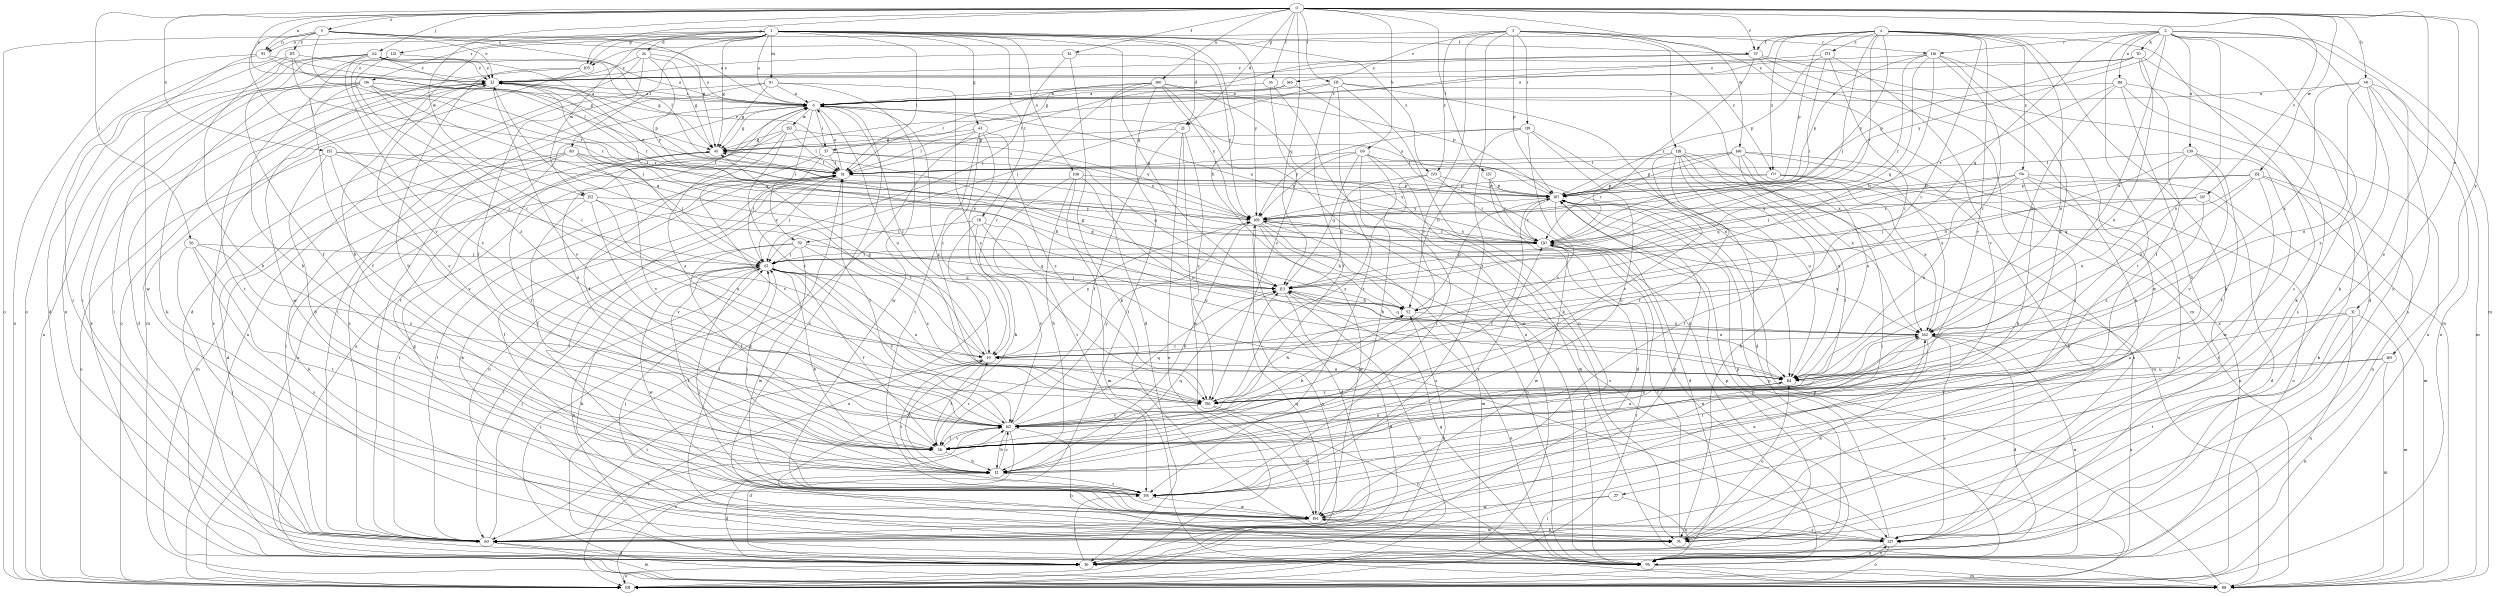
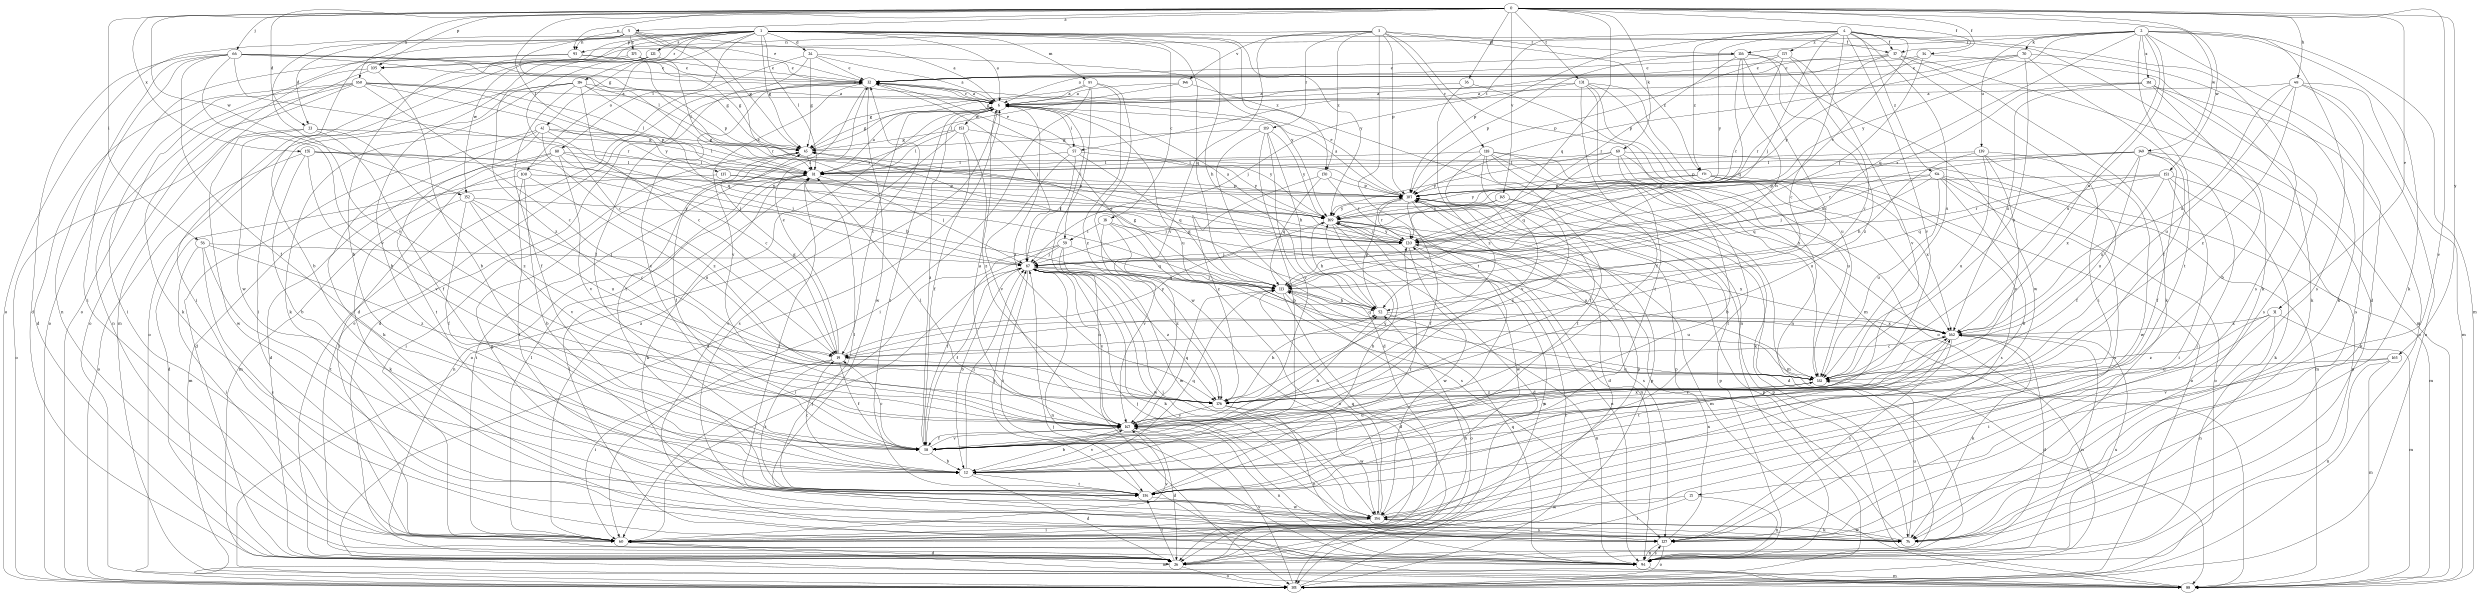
edge "0" -> "32": removed, label "e"
node "62": label "62" -> "66"
edge "134" -> "67": added, label "j"
